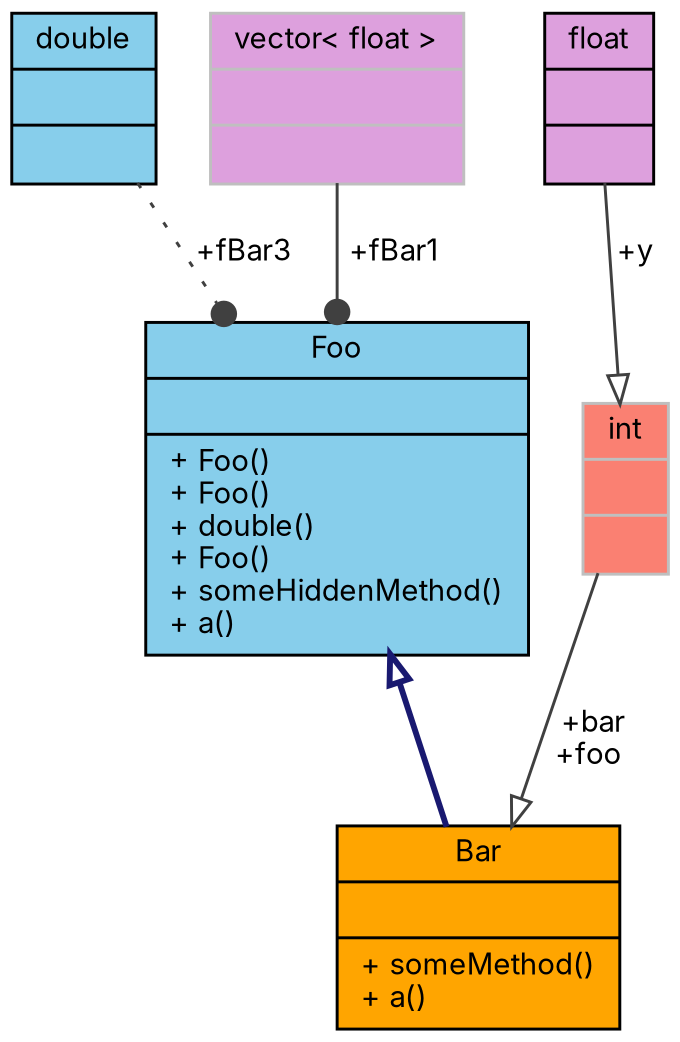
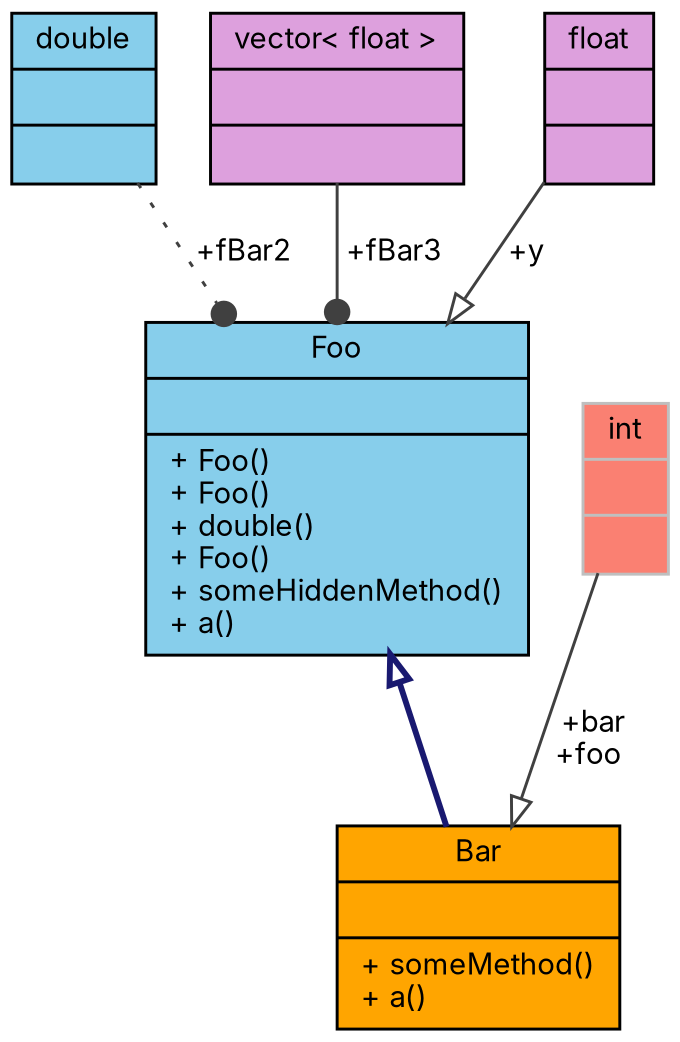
node "vector< float >": color grey75 -> black
edge "double" -> "Foo": label " +fBar3" -> " +fBar2"
edge "vector< float >" -> "Foo": label " +fBar1" -> " +fBar3"
edge "float" -> "int": now "float" -> "Foo"
